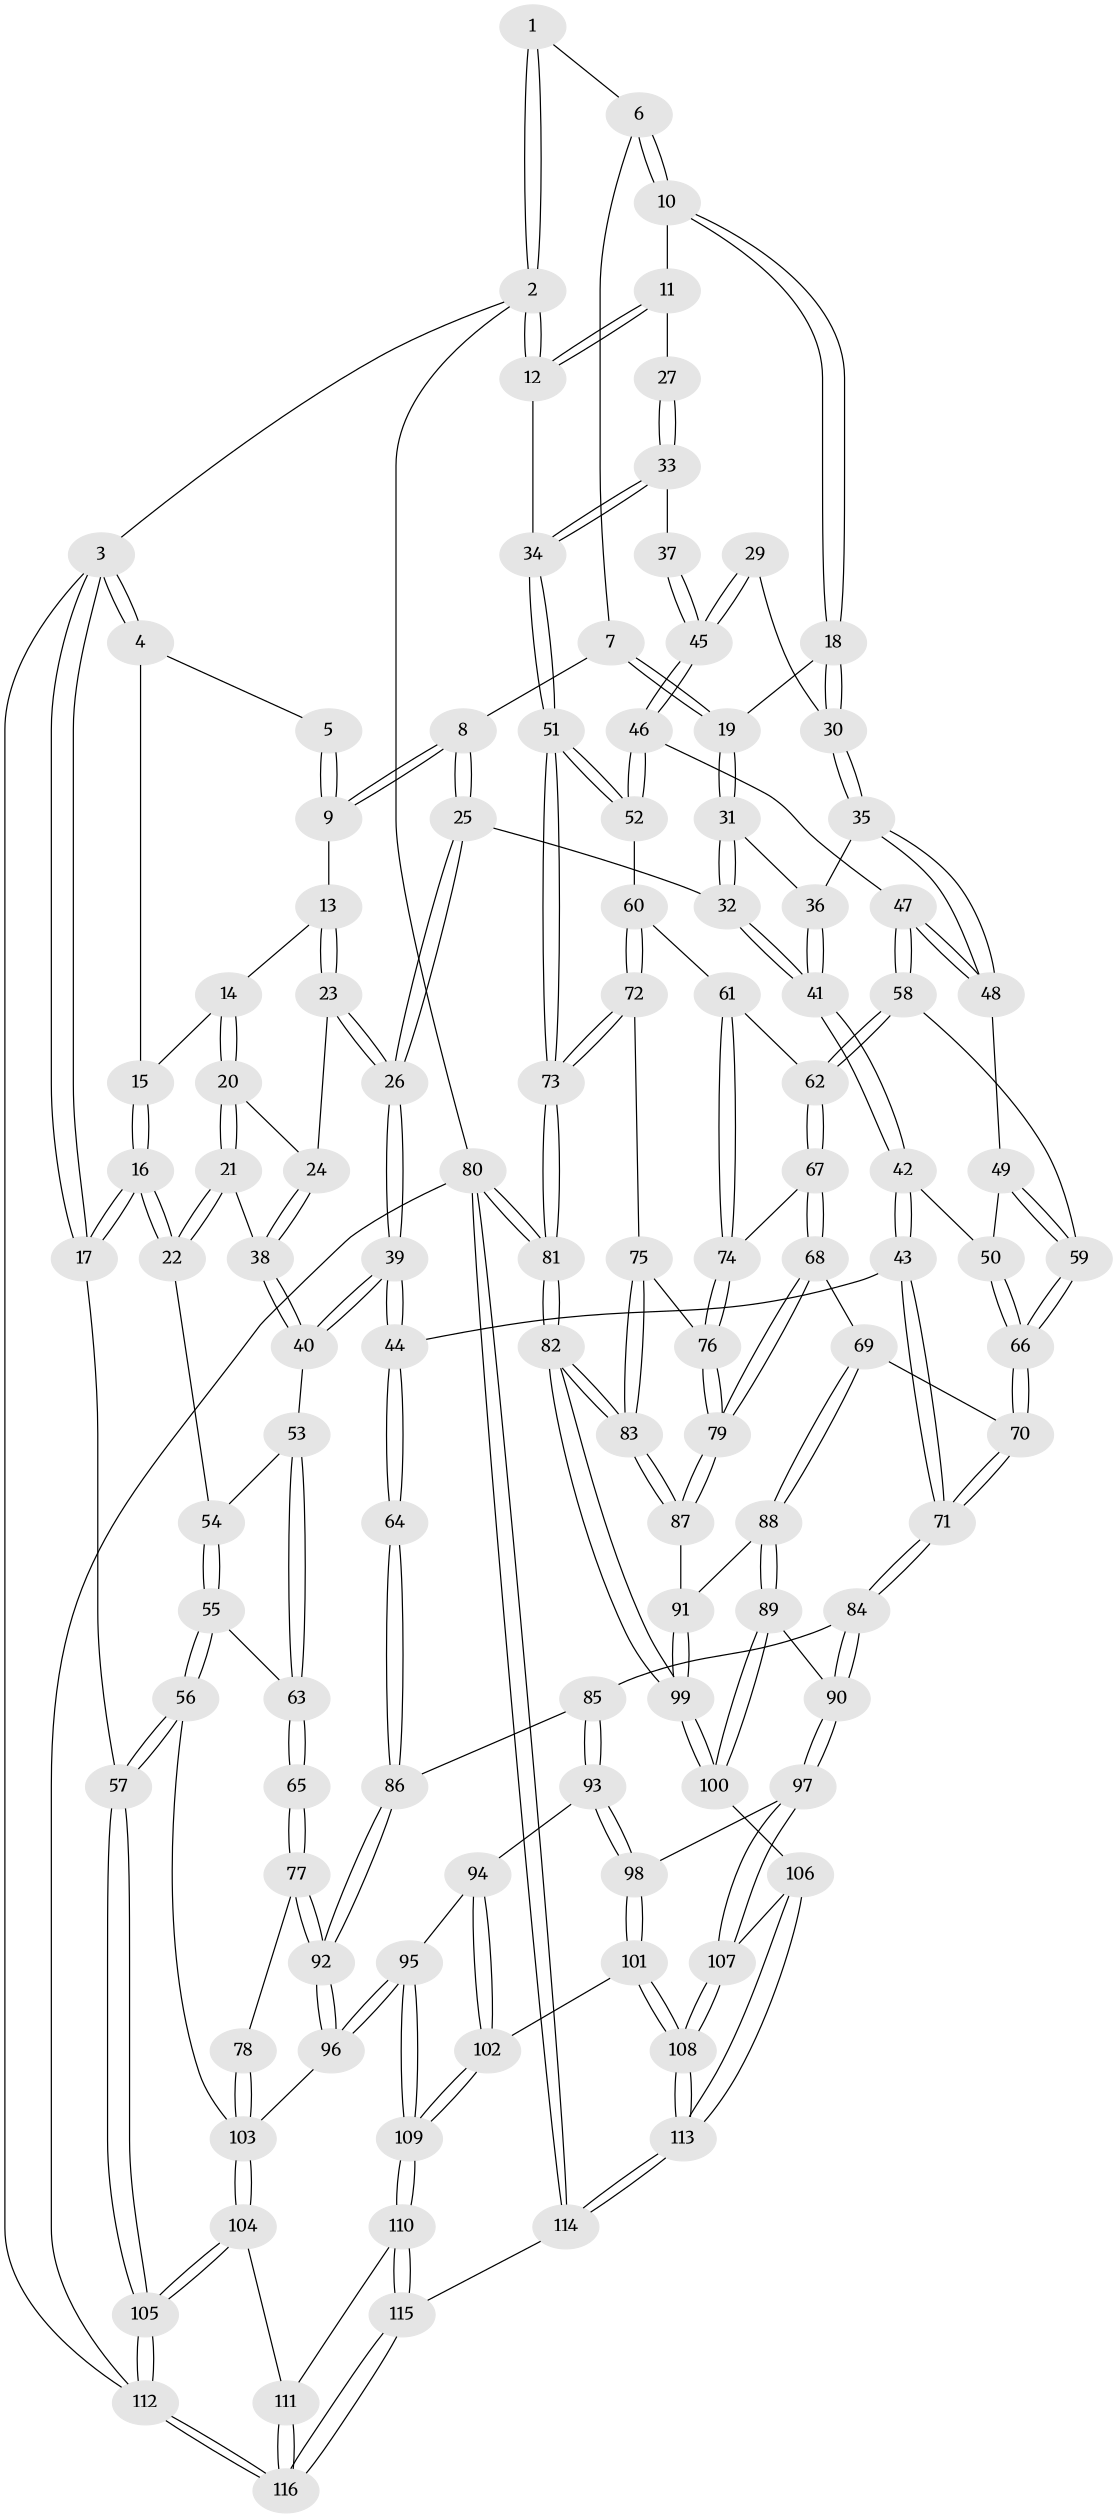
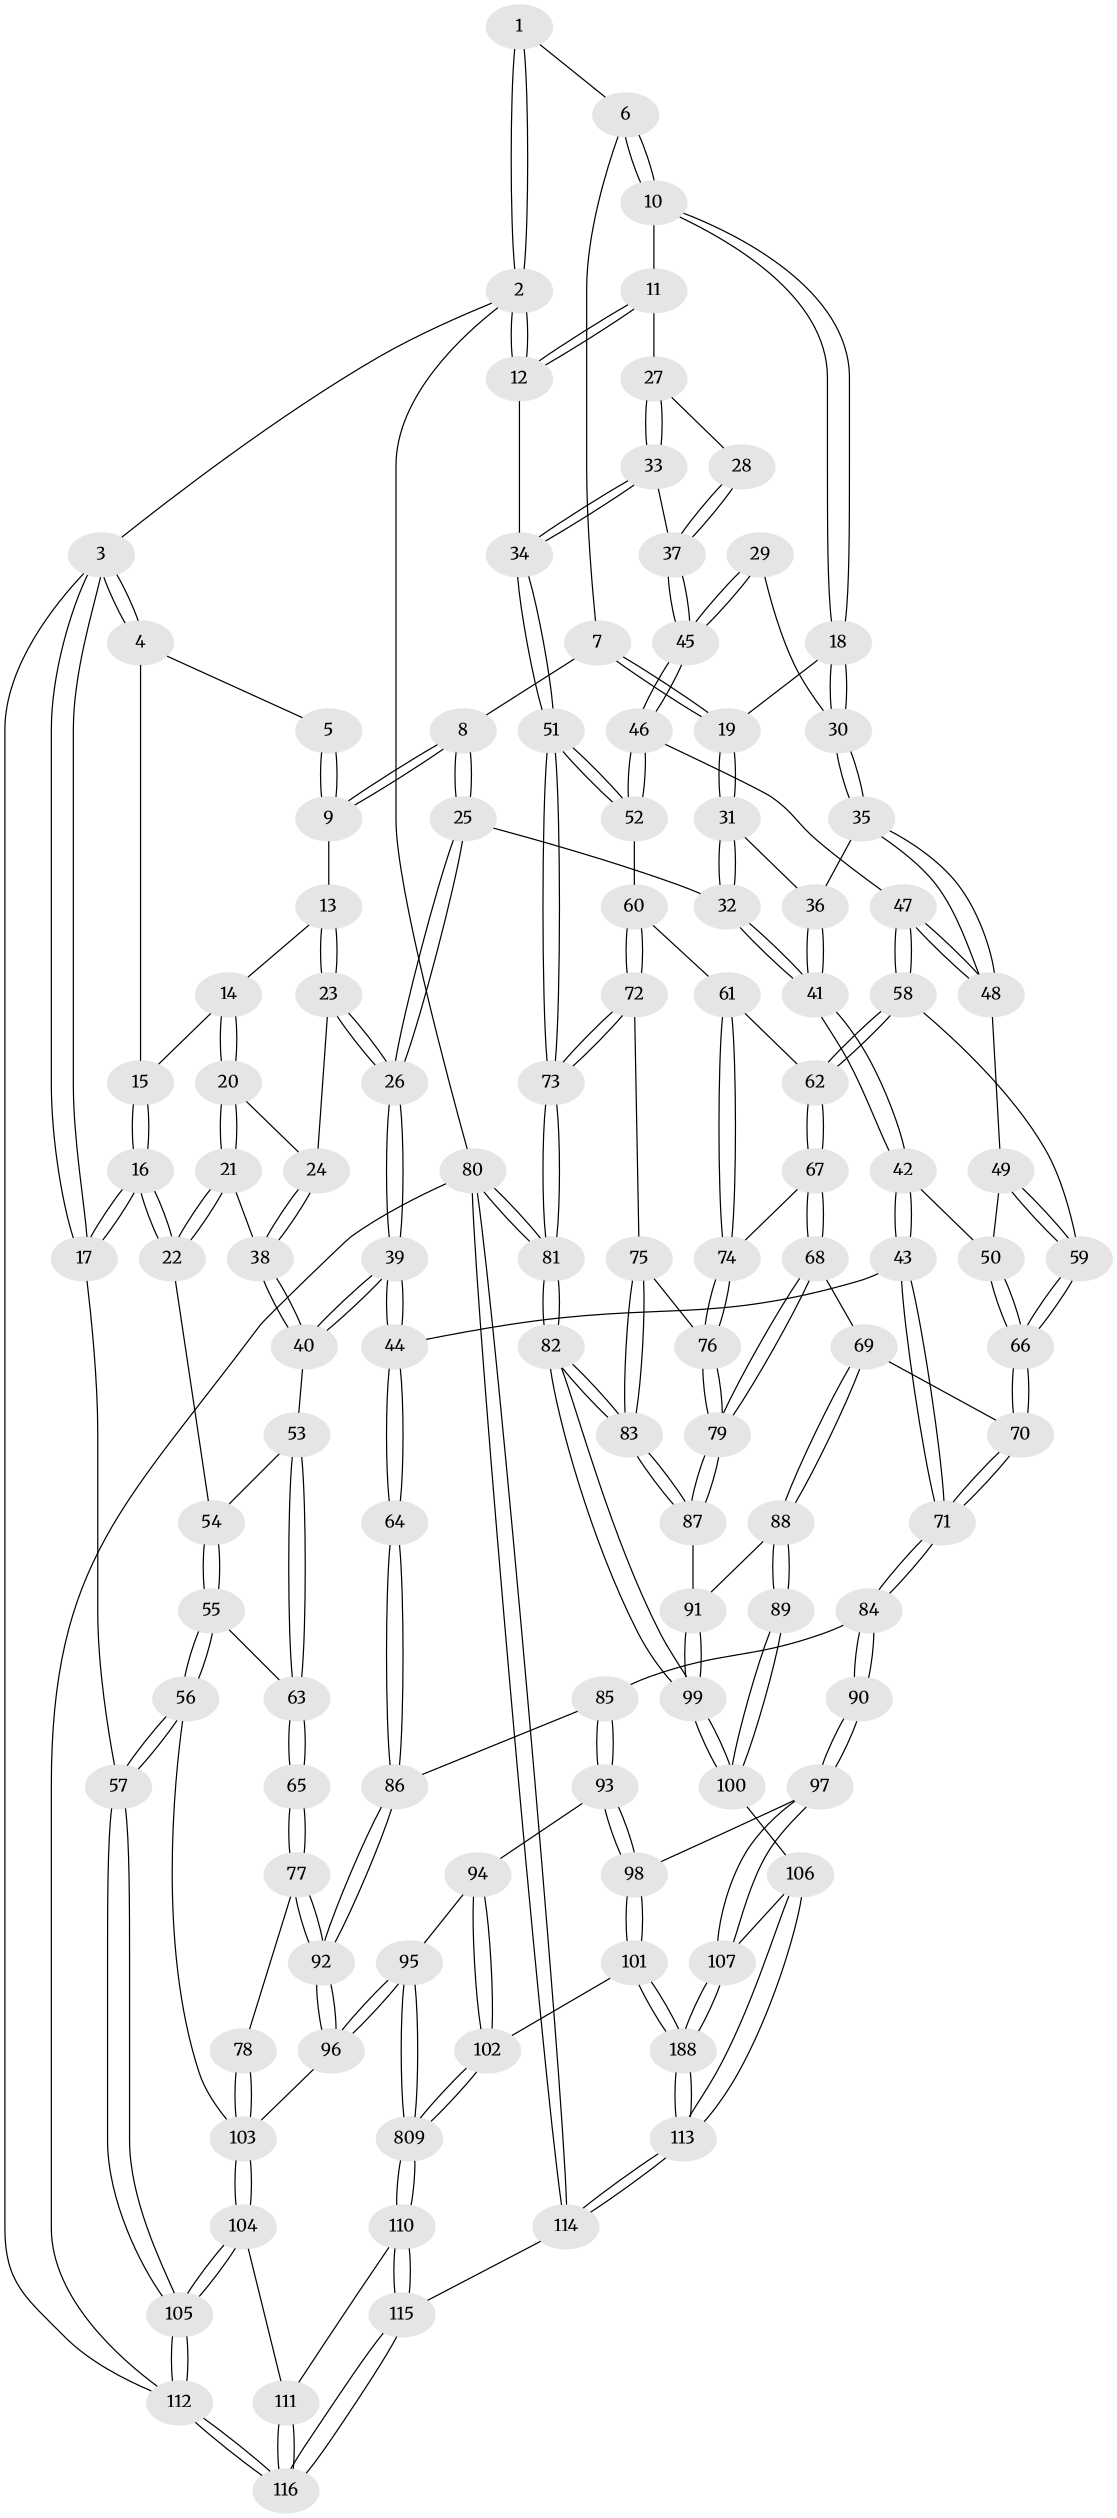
node "28": added
edge "89" -- "90": removed
node "108": label "108" -> "188"
node "109": label "109" -> "809"
